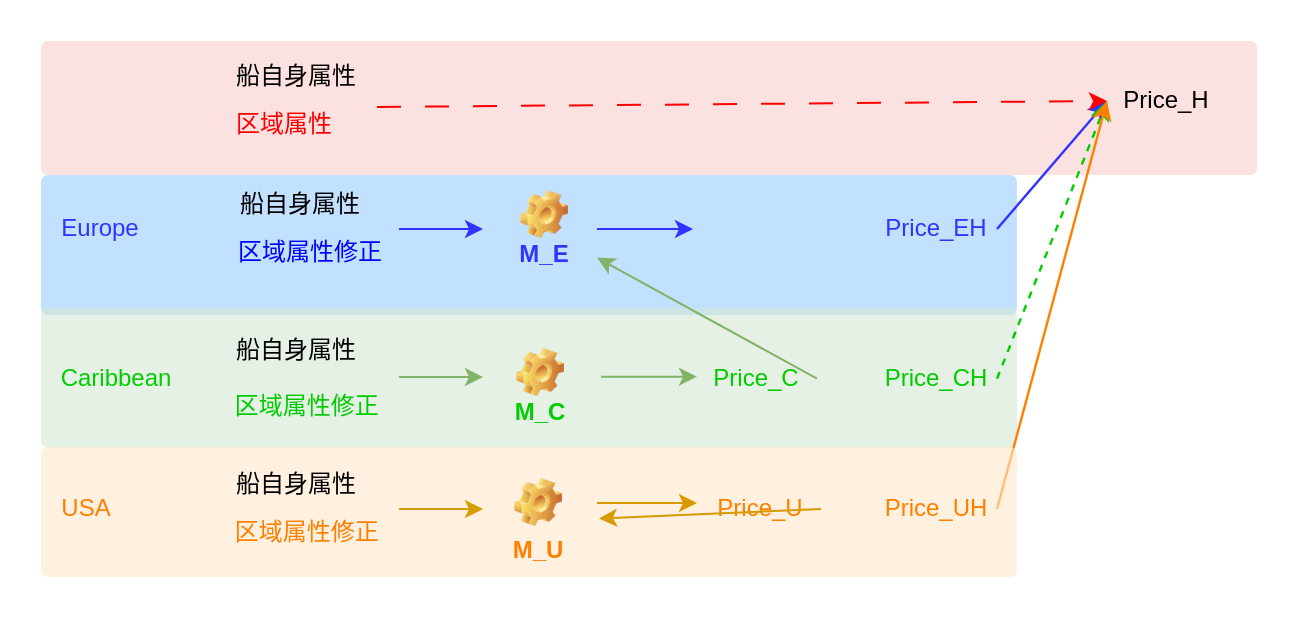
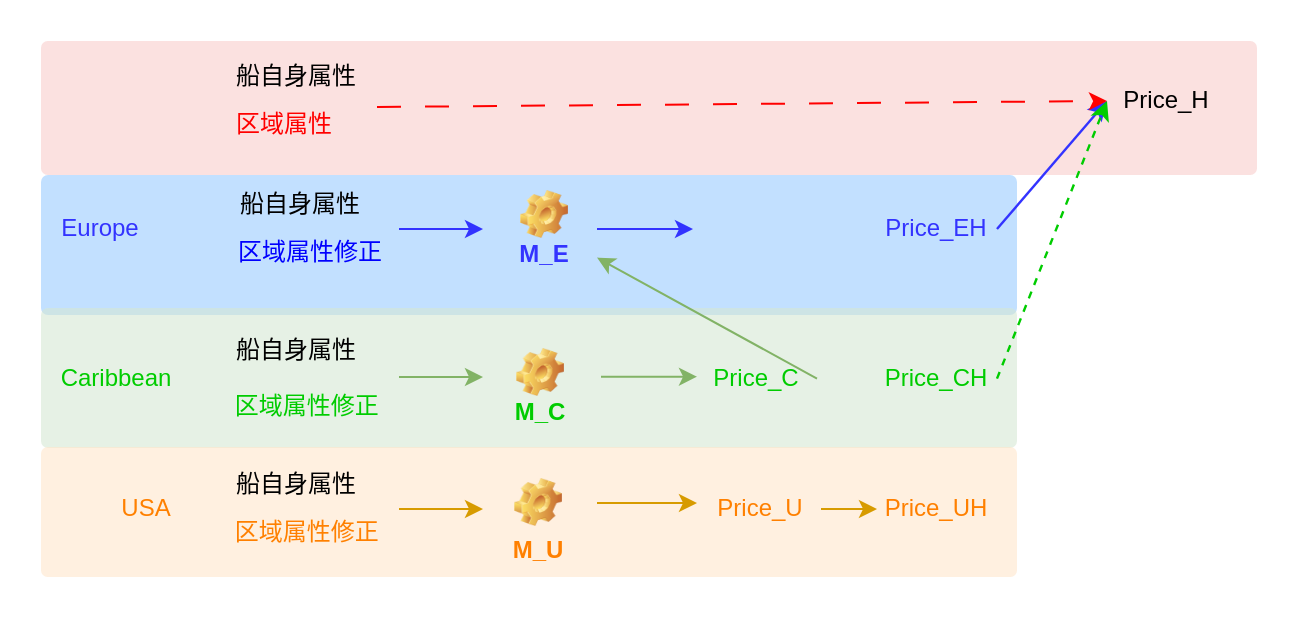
edge "Price_UH" -> "Price_H": removed
node "USA": moved (87, 509) -> (147, 509)
edge "Price_U" -> "M_U": now "Price_U" -> "Price_UH"
